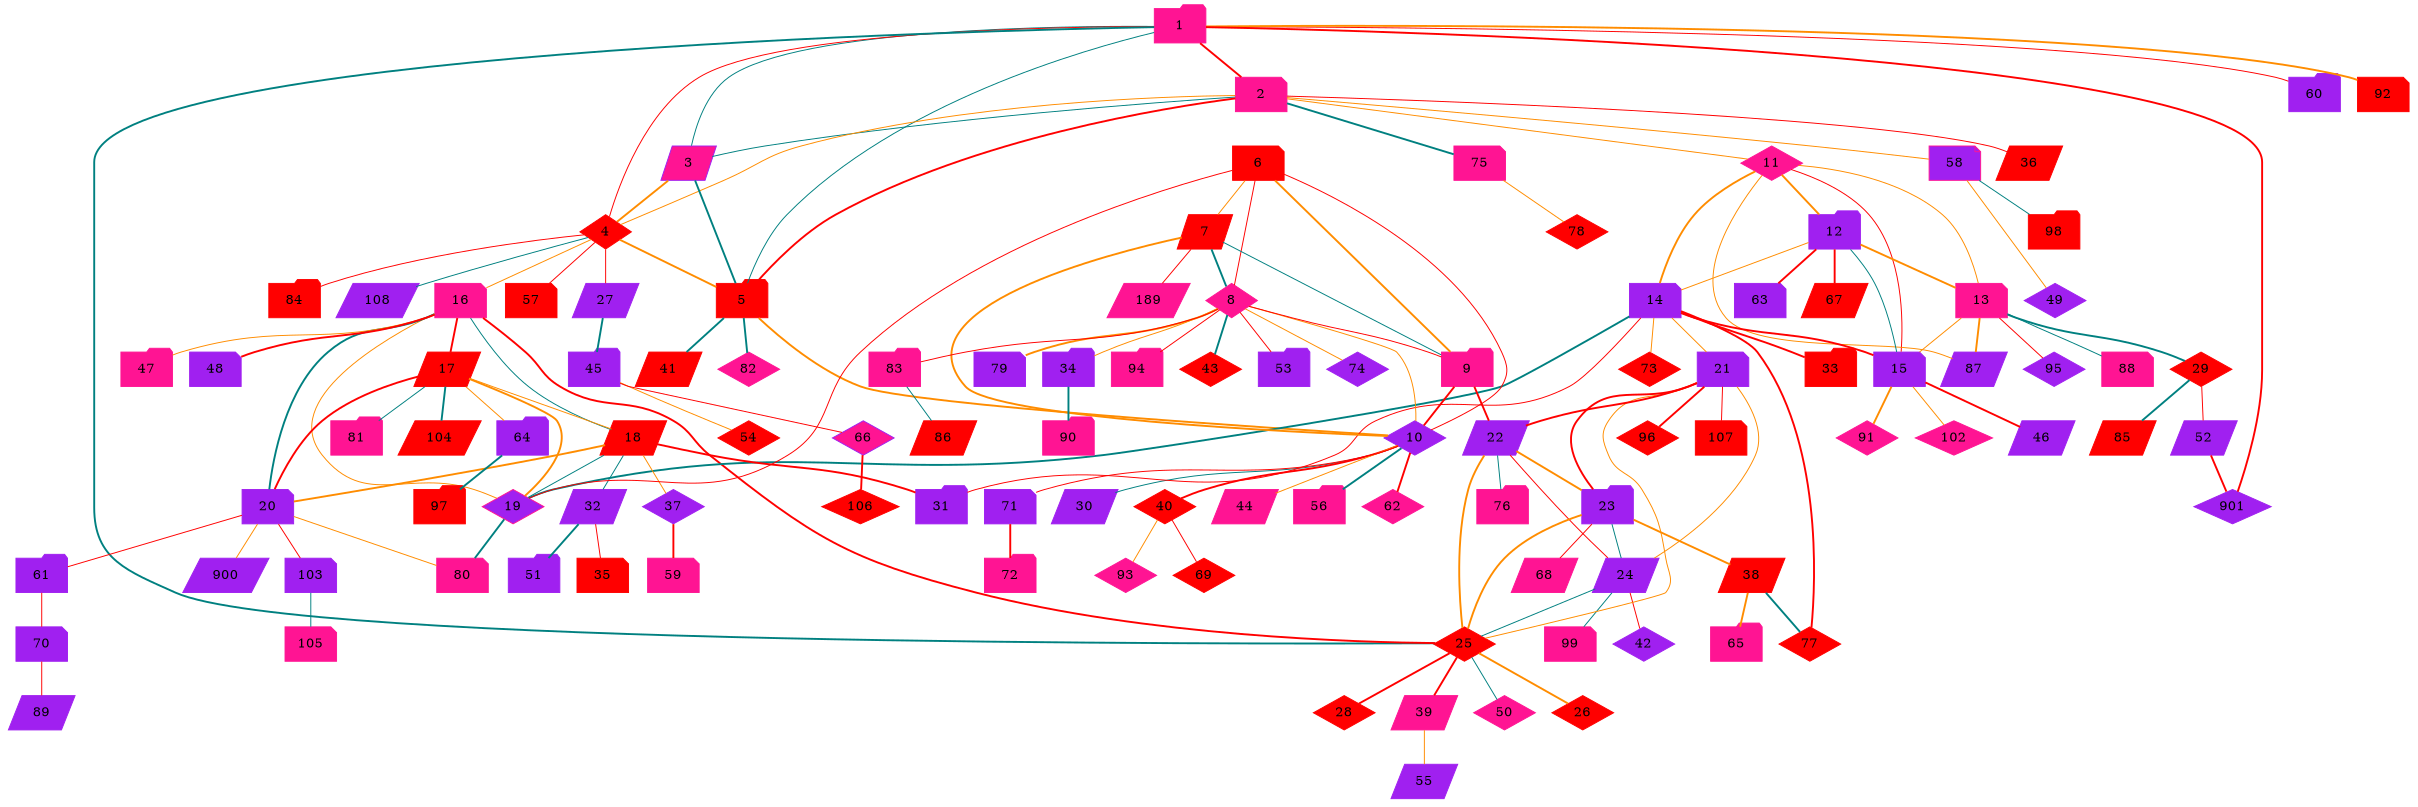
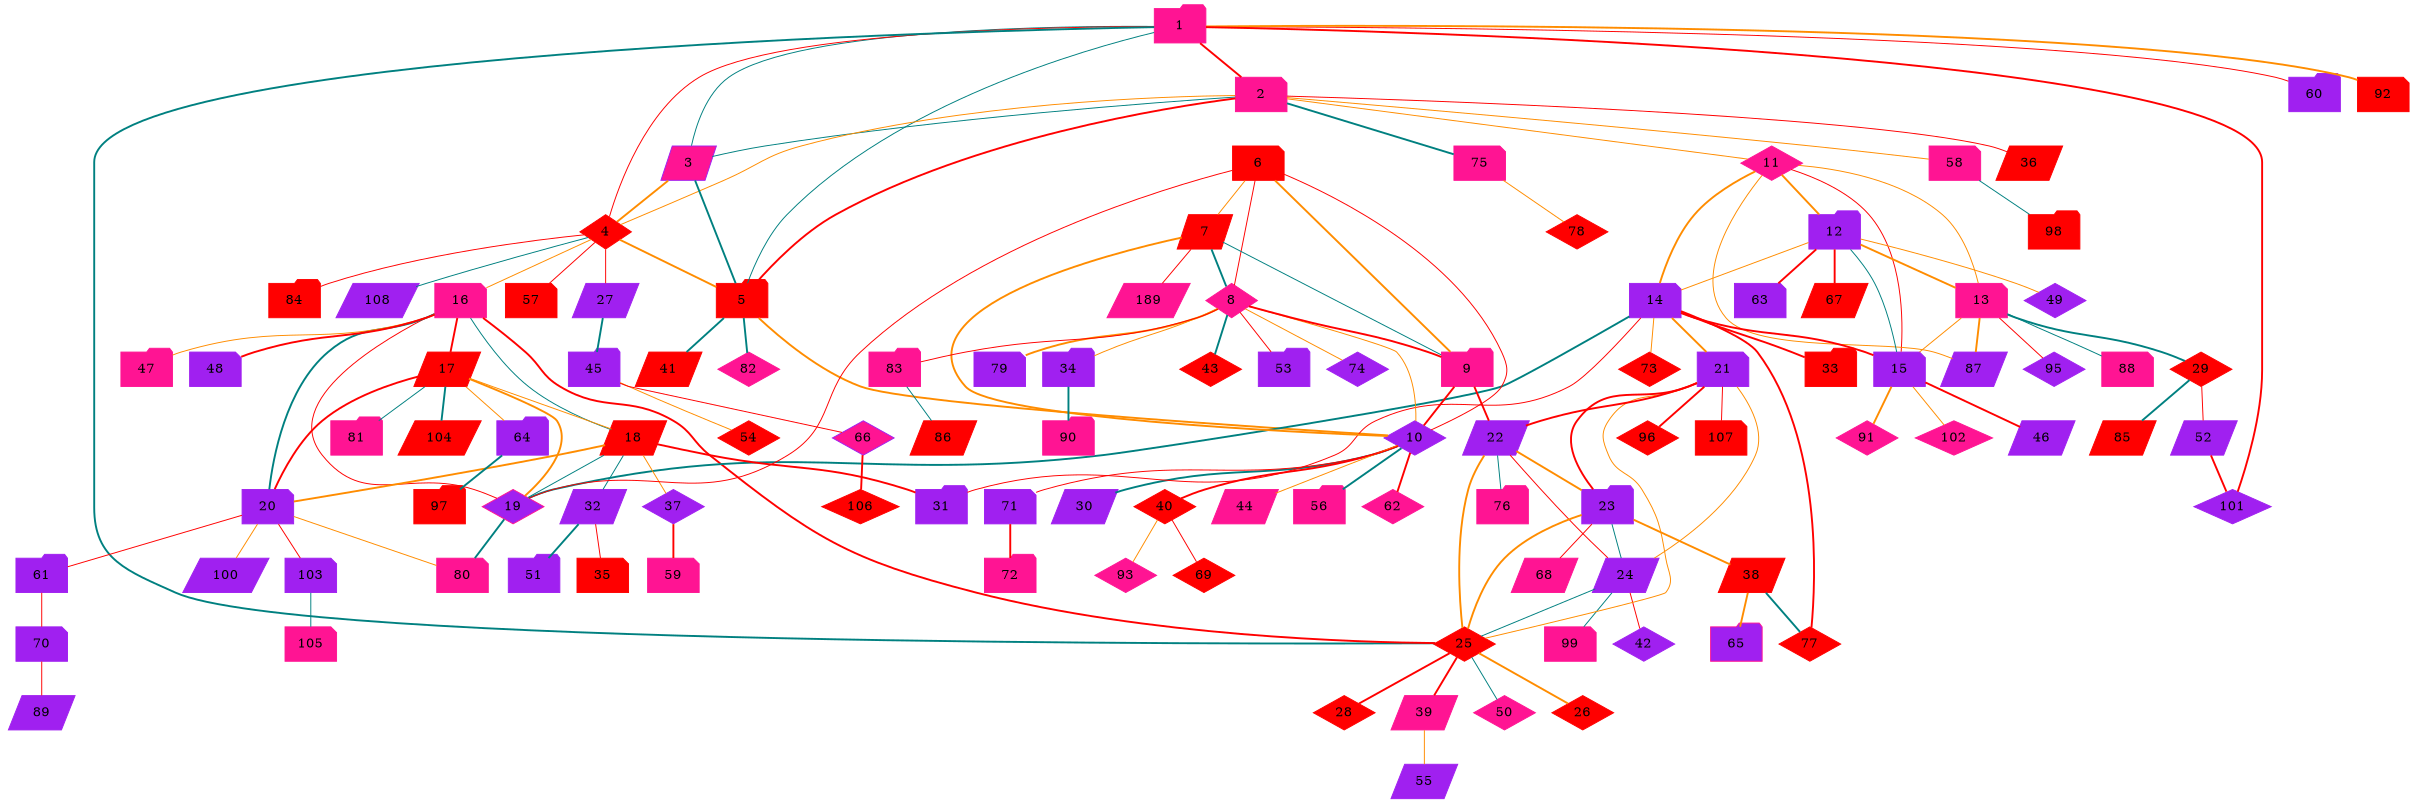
node "58": fillcolor purple -> deeppink
edge "58" -- "49": now "12" -- "49"
edge "14" -- "21": style solid -> bold
edge "8" -- "9": style solid -> bold
node "94": removed
edge "16" -- "19": color darkorange -> red
edge "10" -- "30": style solid -> bold
node "901": label "901" -> "101"
node "900": label "900" -> "100"
node "65": fillcolor deeppink -> purple
